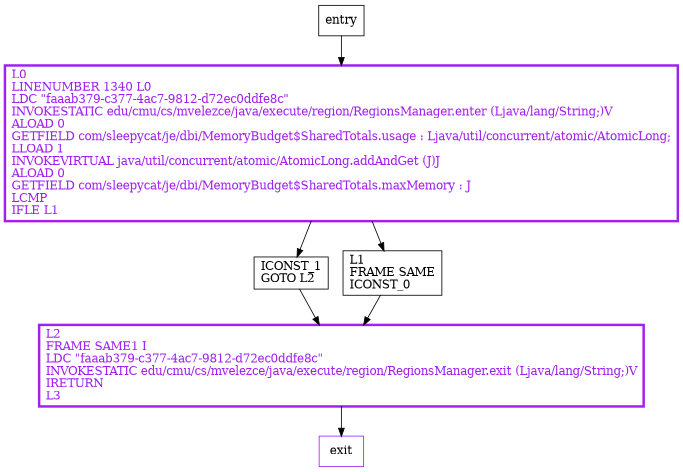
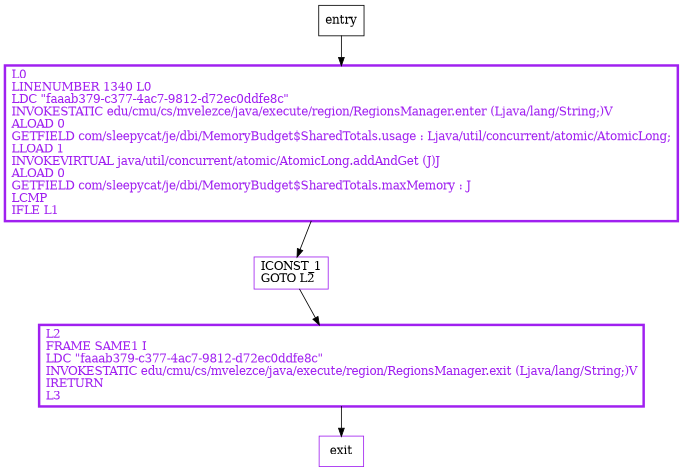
node "ICONST_1 GOTO L2": color black -> purple
node "L1 FRAME SAME ICONST_0": removed
